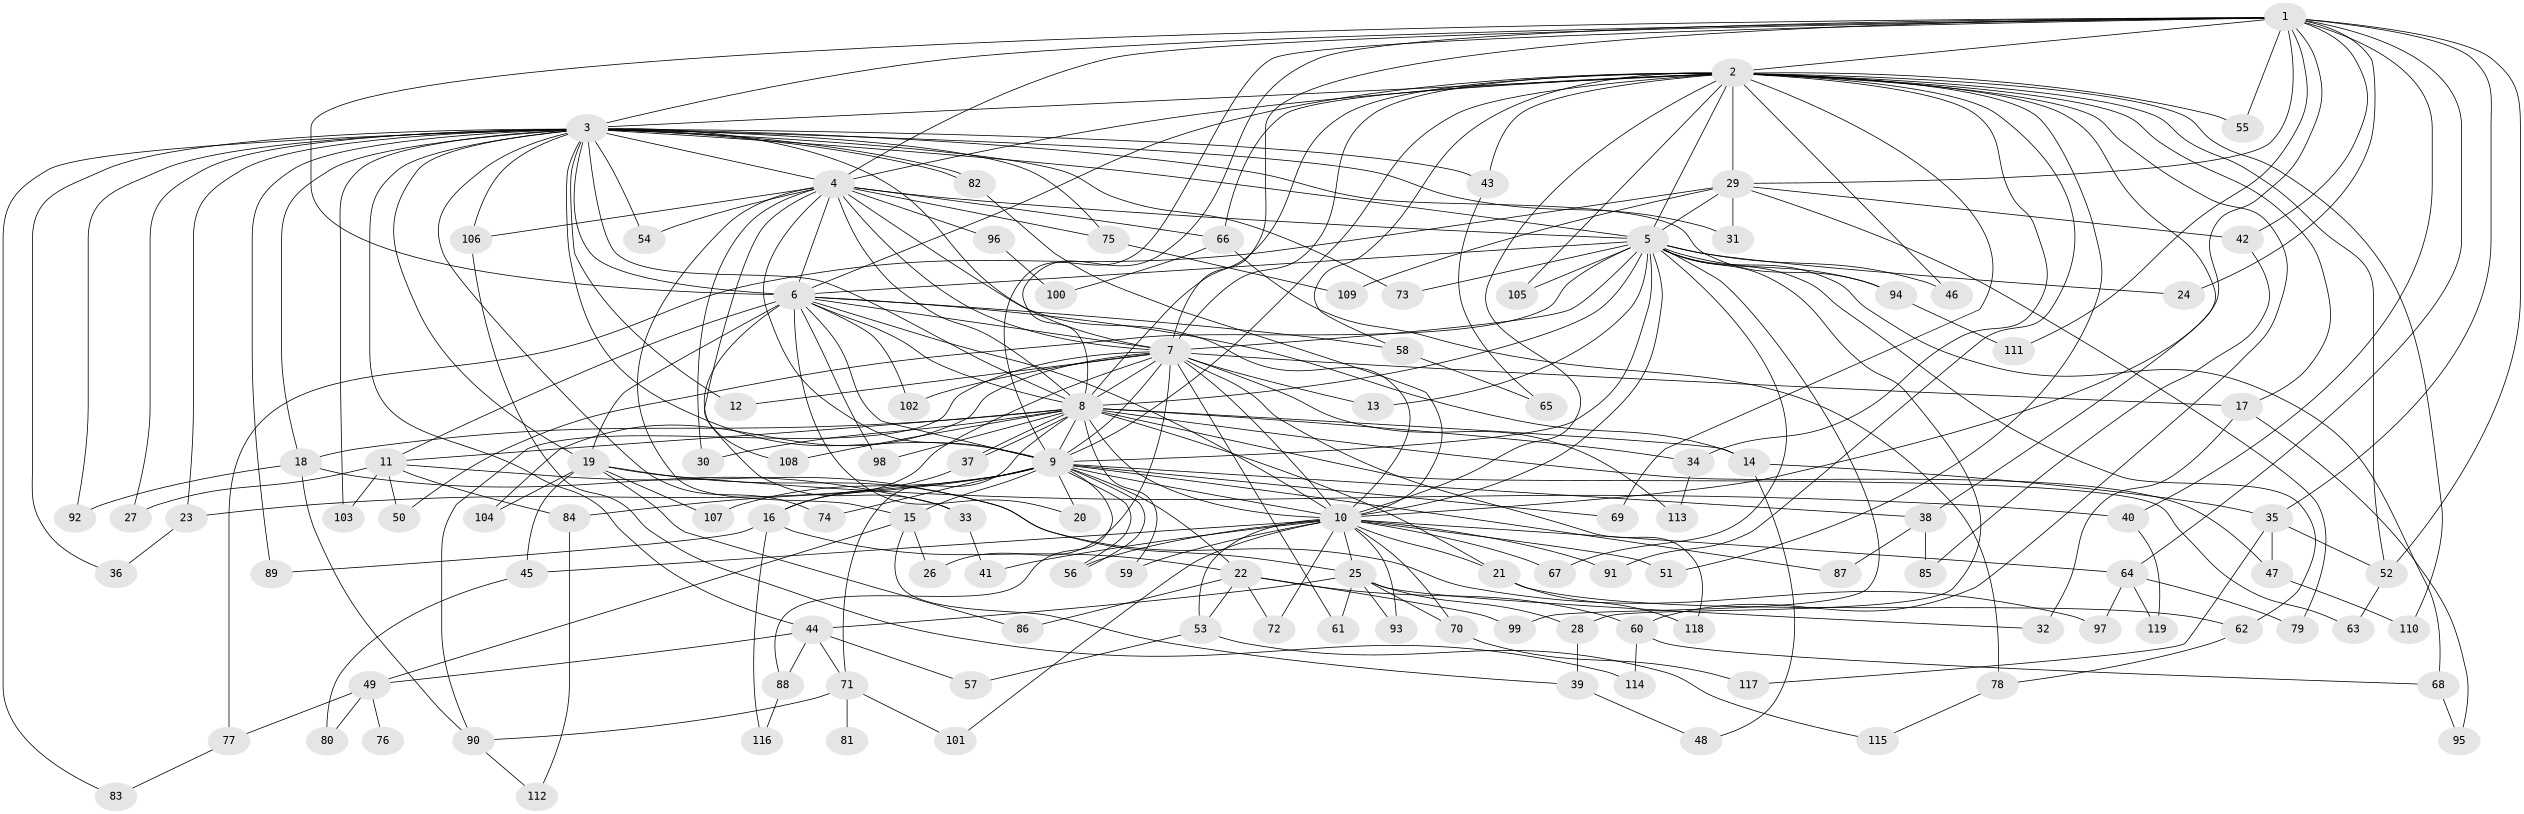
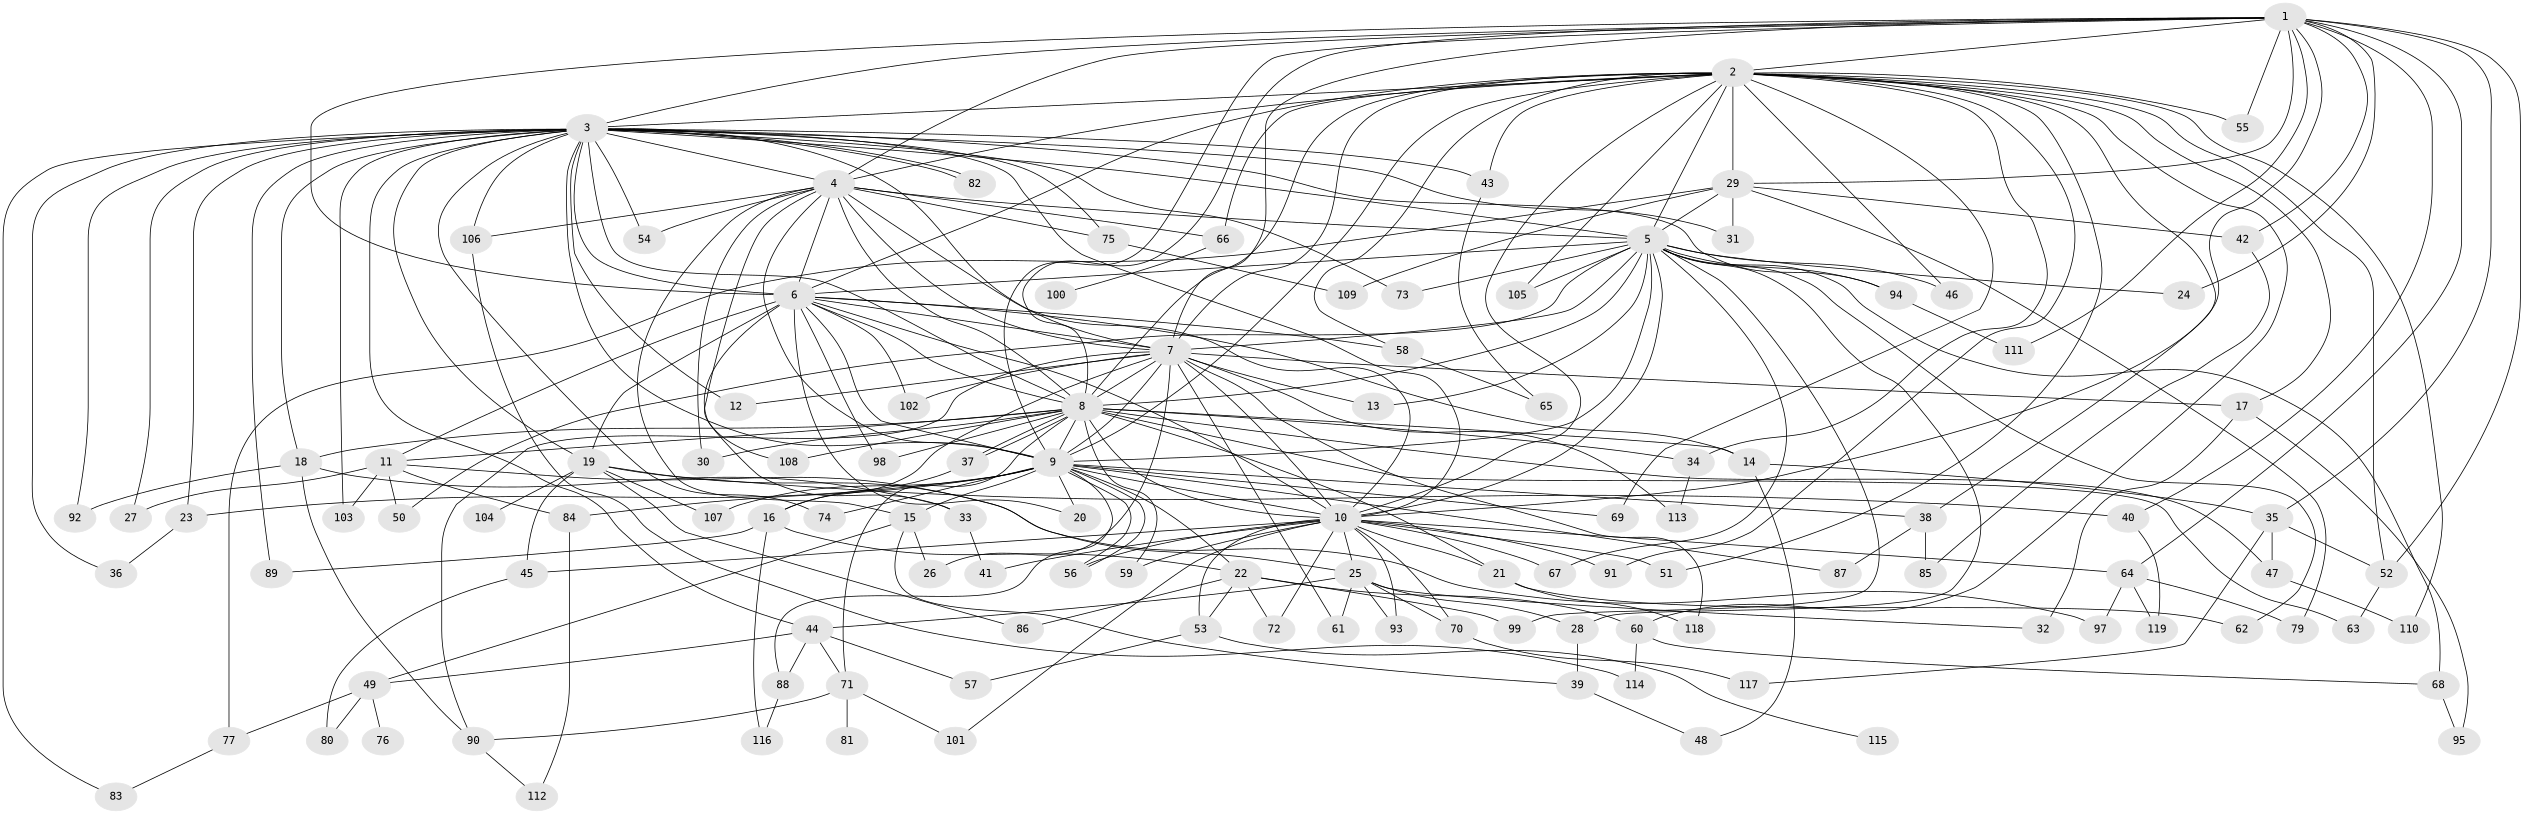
node "96": removed
edge "82" -- "10": now "3" -- "10"
edge "7" -- "104": removed
node "78": removed
